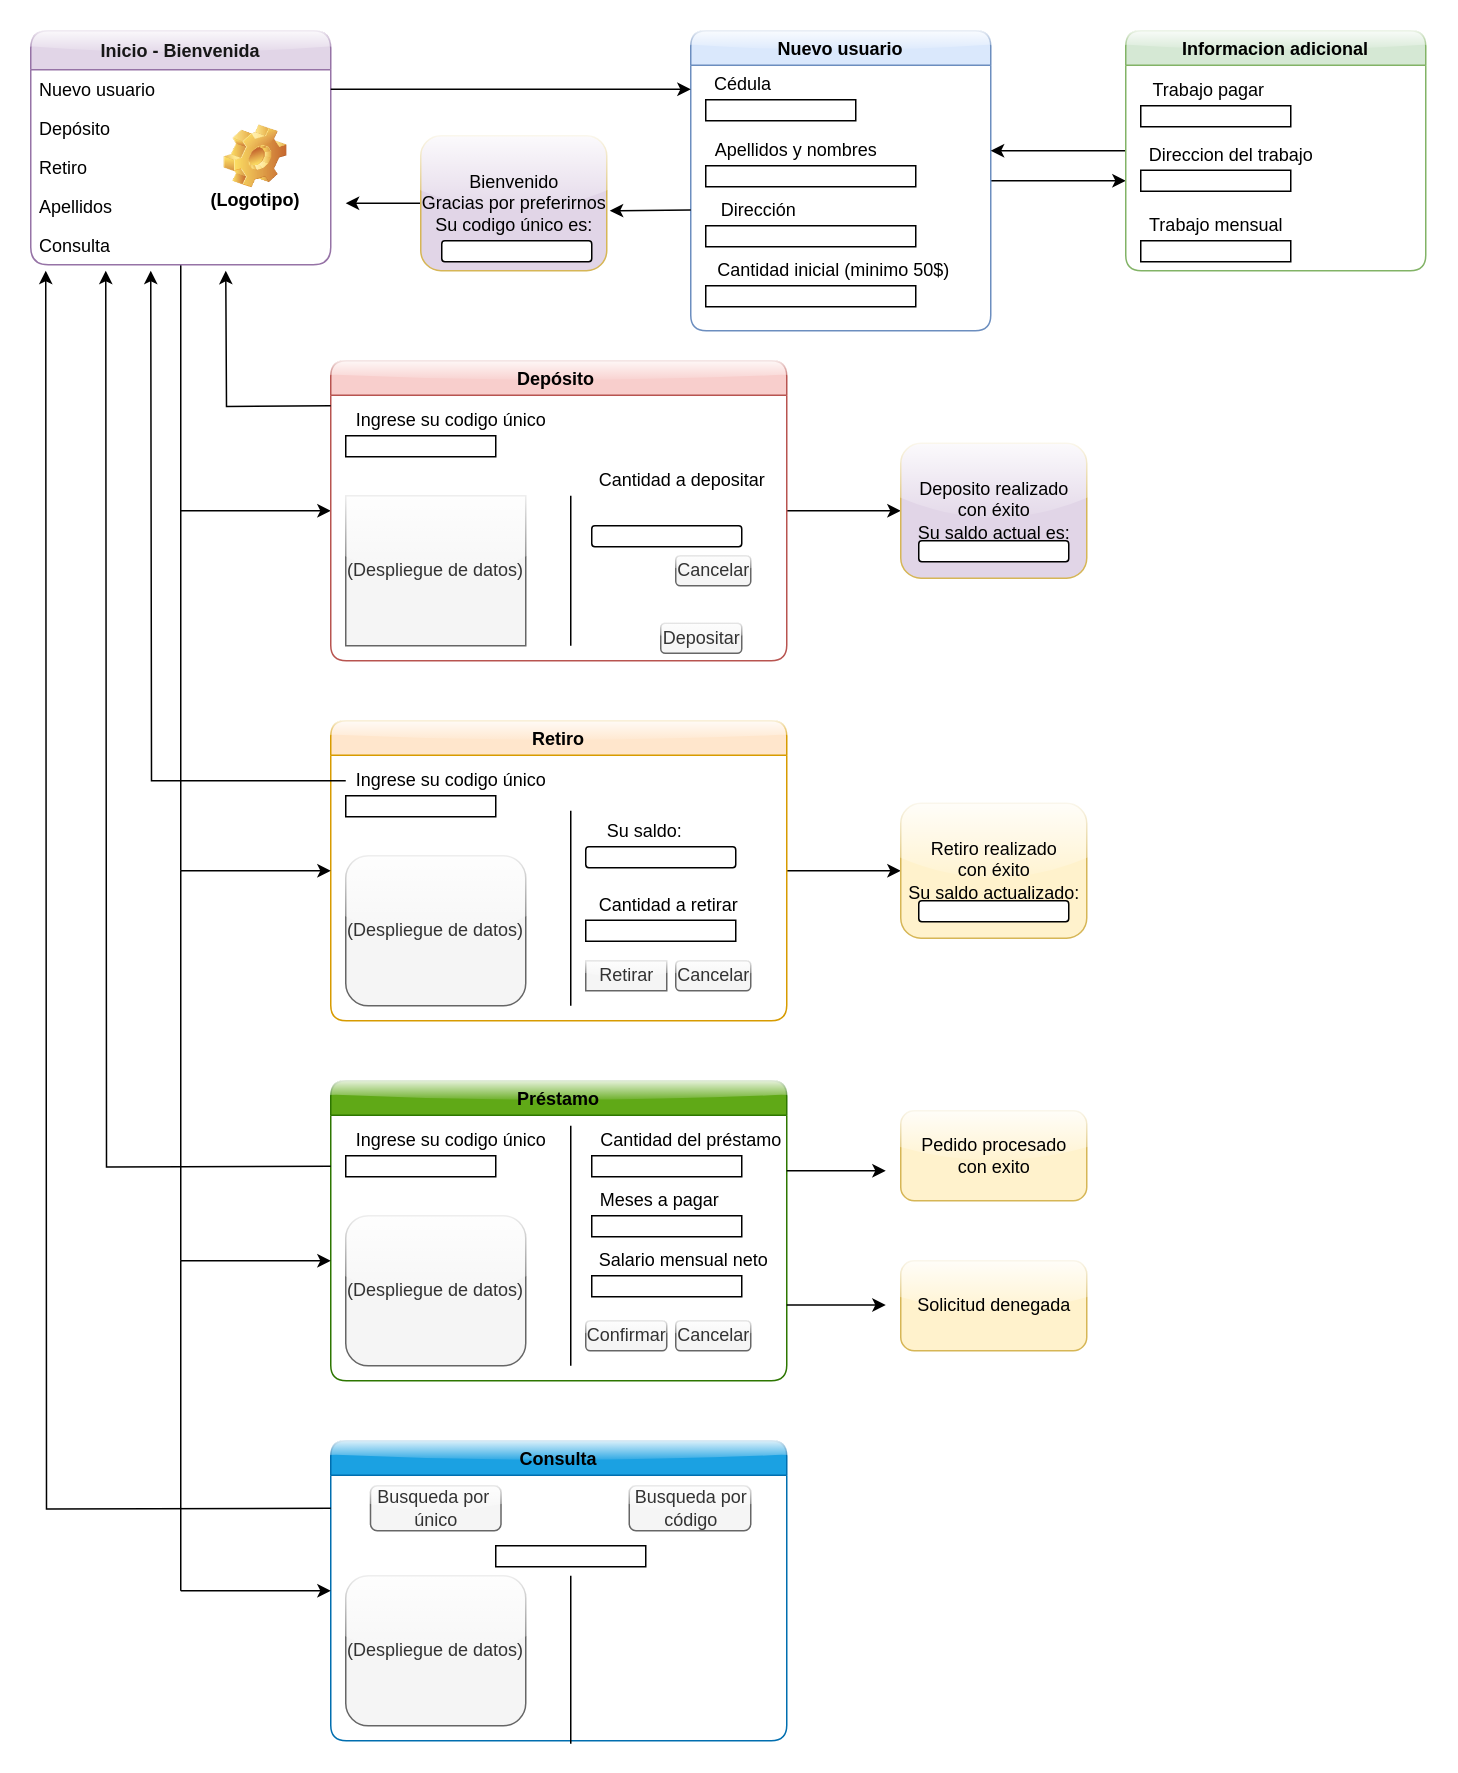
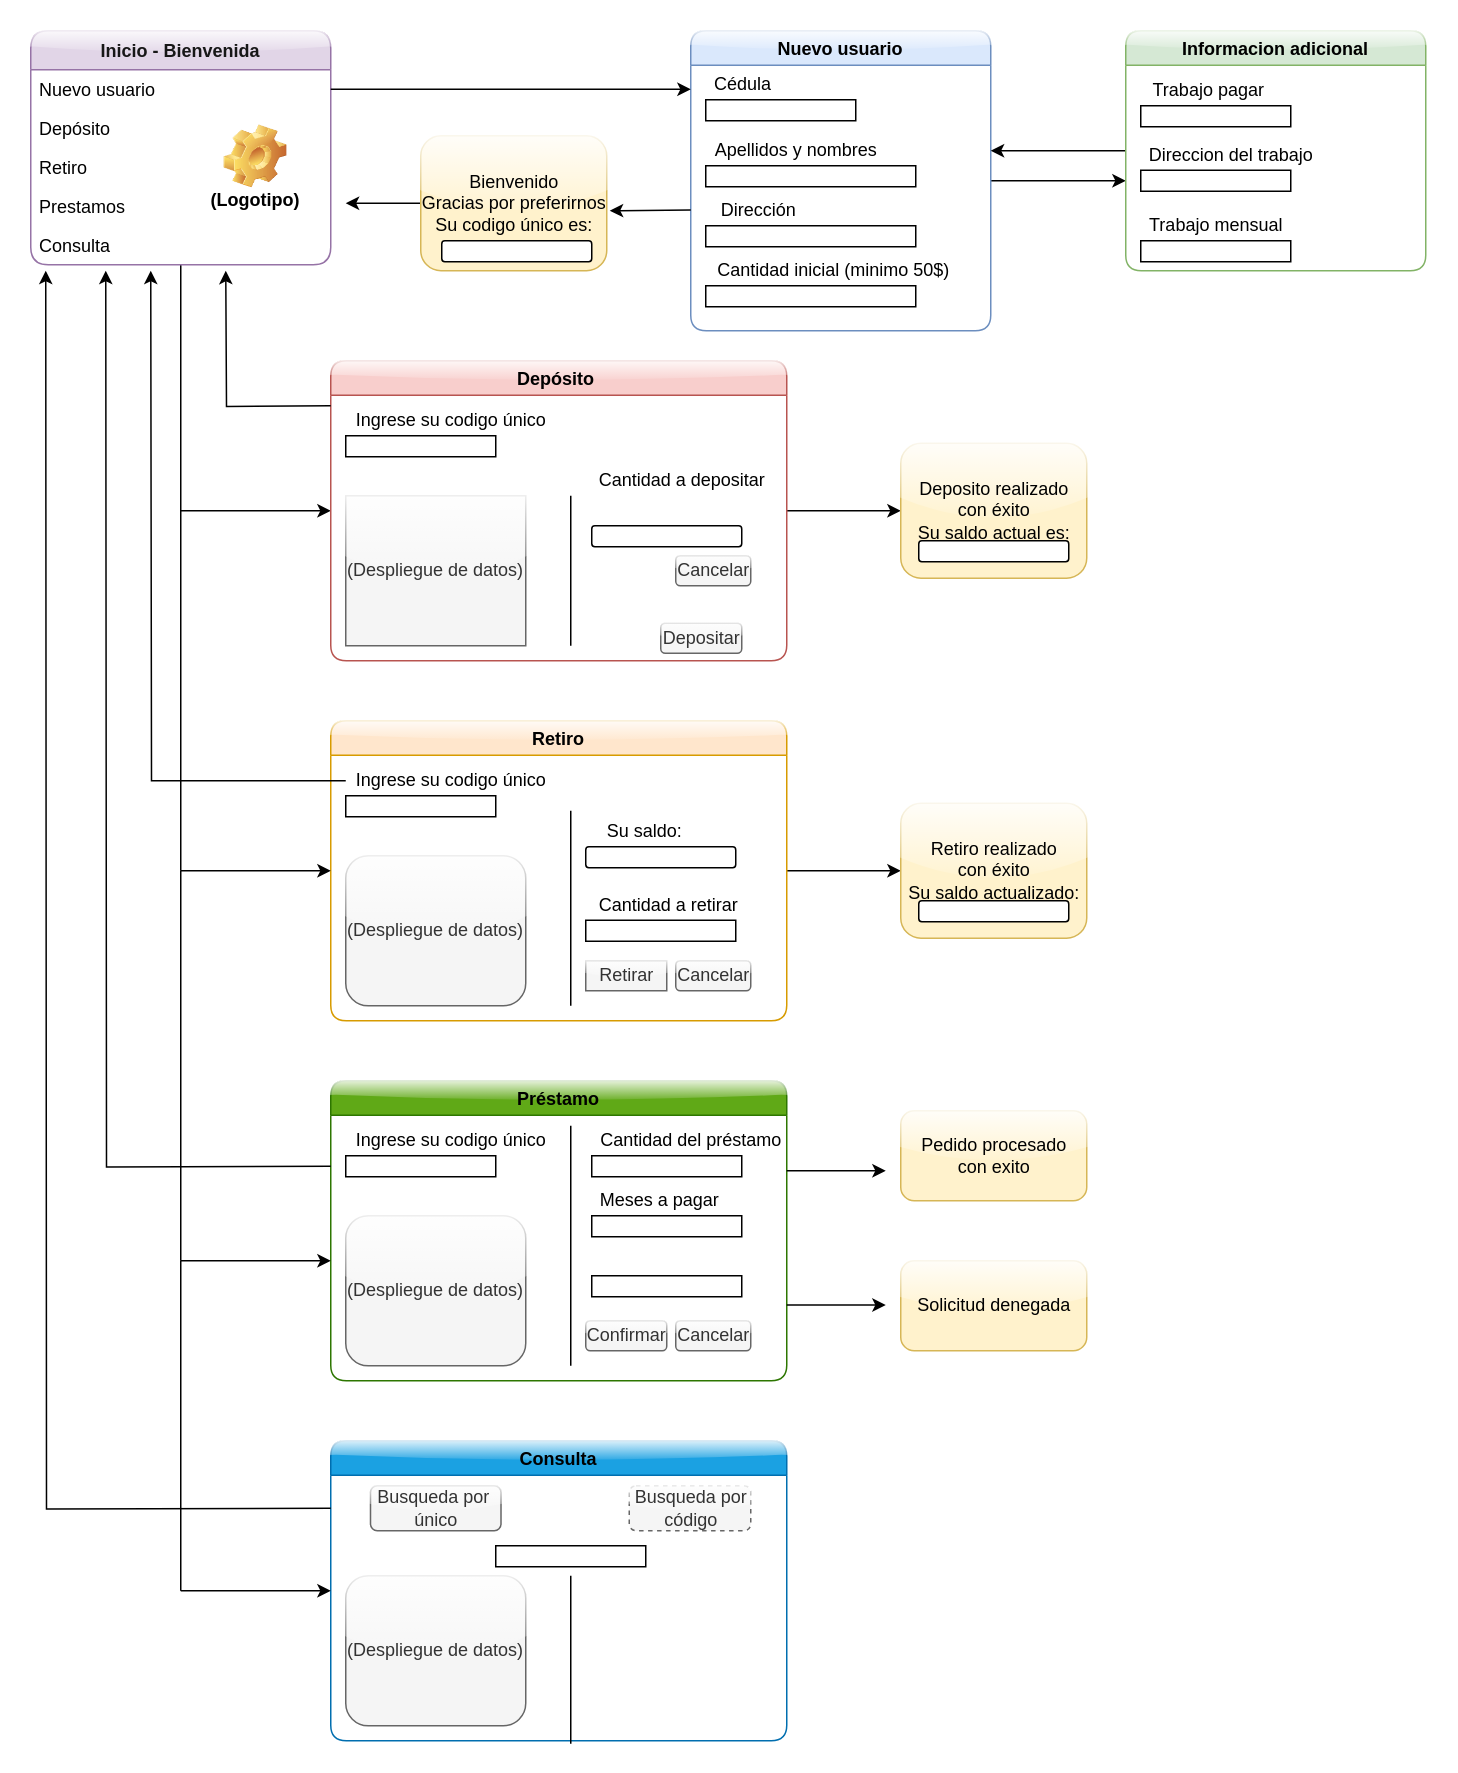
node "Bienvenido Gracias por preferirnos Su codigo único es:": fillcolor #e1d5e7 -> #fff2cc
node "Apellidos": label "Apellidos" -> "Prestamos"
node "Deposito realizado con éxito Su saldo actual es:": fillcolor #e1d5e7 -> #fff2cc
node "Salario mensual neto": removed
node "Busqueda por código": style solid -> dashed
